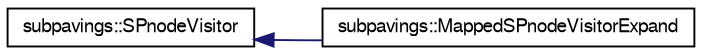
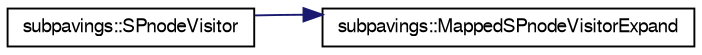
edge "subpavings::MappedSPnodeVisitorExpand" -> "subpavings::SPnodeVisitor": reversed
